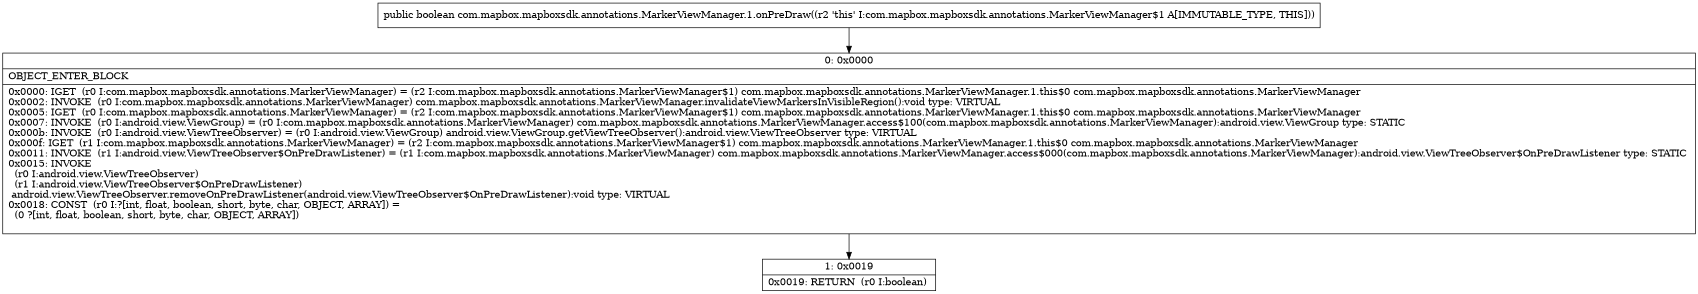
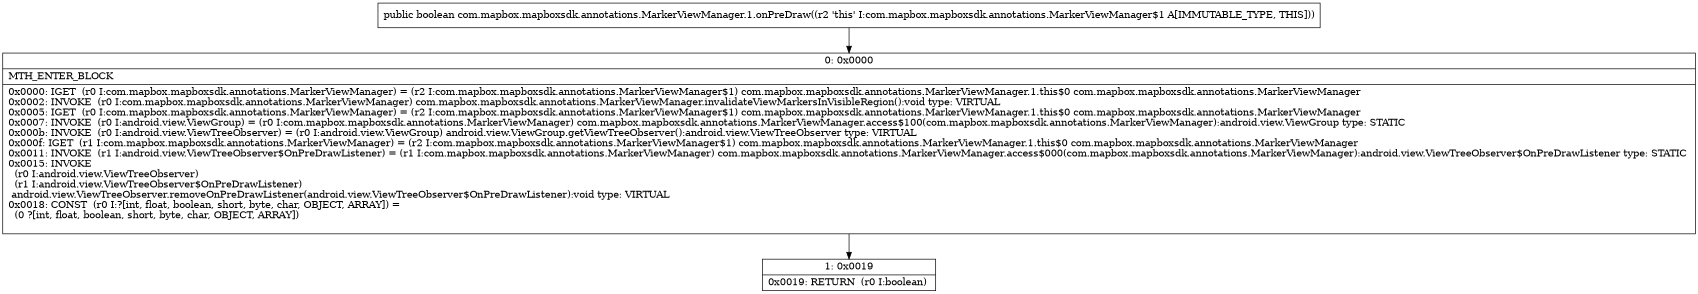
node "0: 0x0000": text "OBJECT_ENTER_BLOCK" -> "MTH_ENTER_BLOCK"
